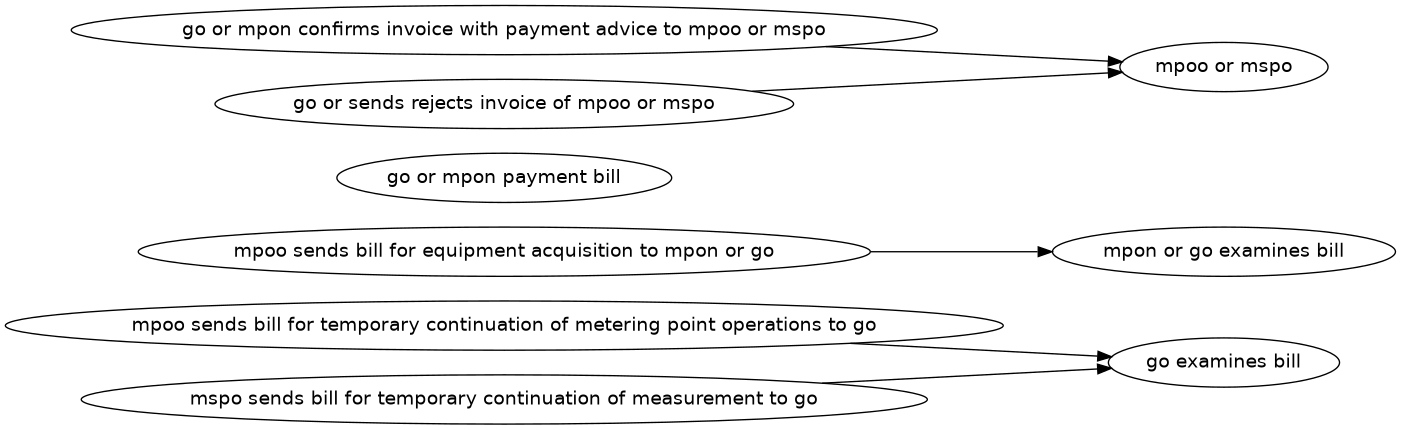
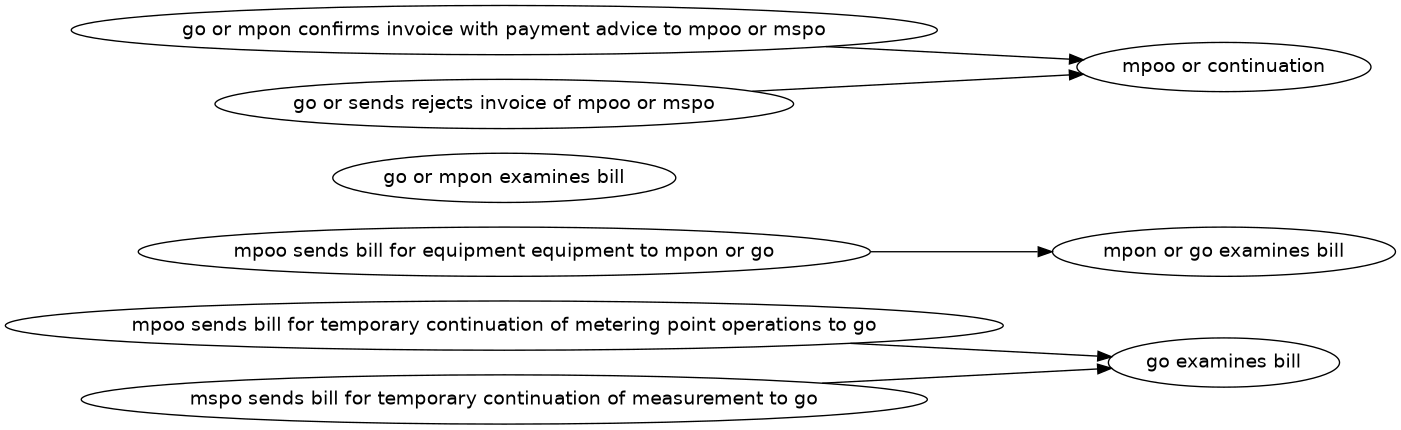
node "mpoo or mspo": label "mpoo or mspo" -> "mpoo or continuation"
node "go or mpon payment bill": label "go or mpon payment bill" -> "go or mpon examines bill"
node "mpoo sends bill for equipment acquisition to mpon or go": label "mpoo sends bill for equipment acquisition to mpon or go" -> "mpoo sends bill for equipment equipment to mpon or go"
